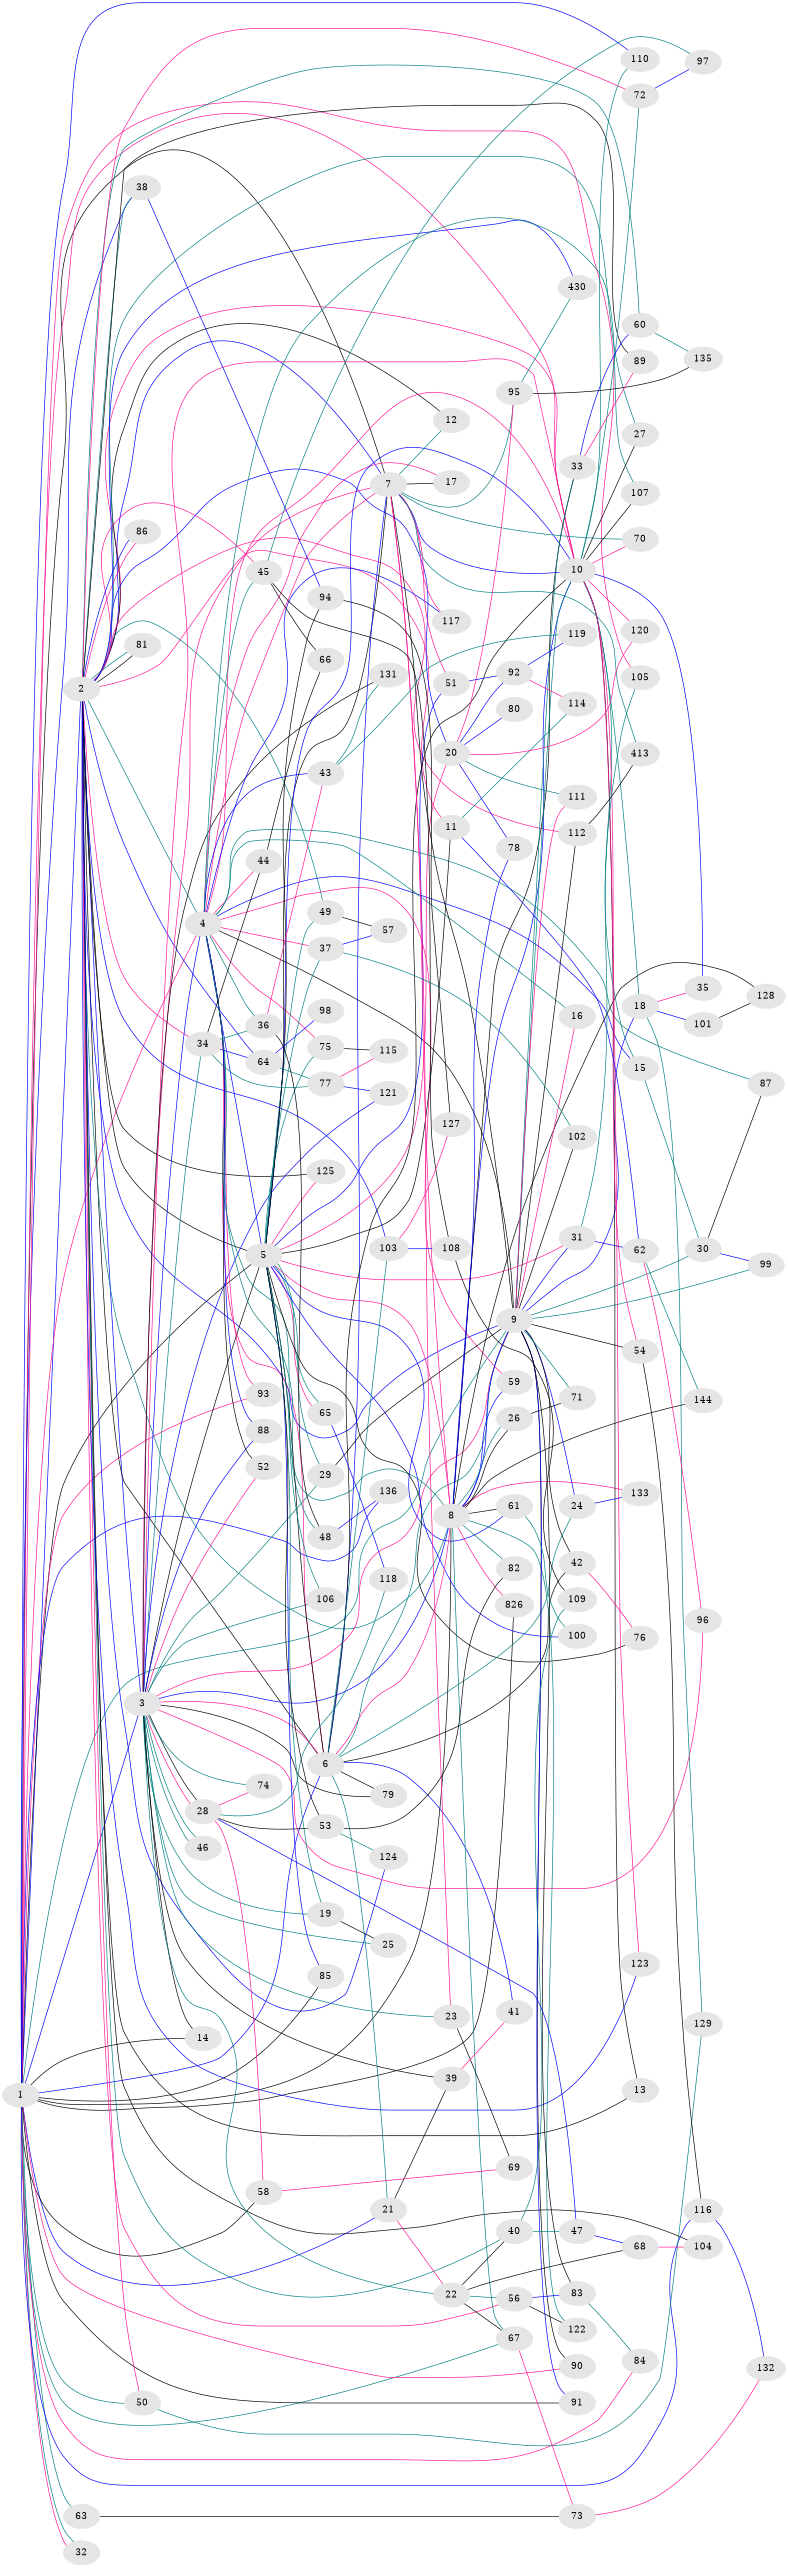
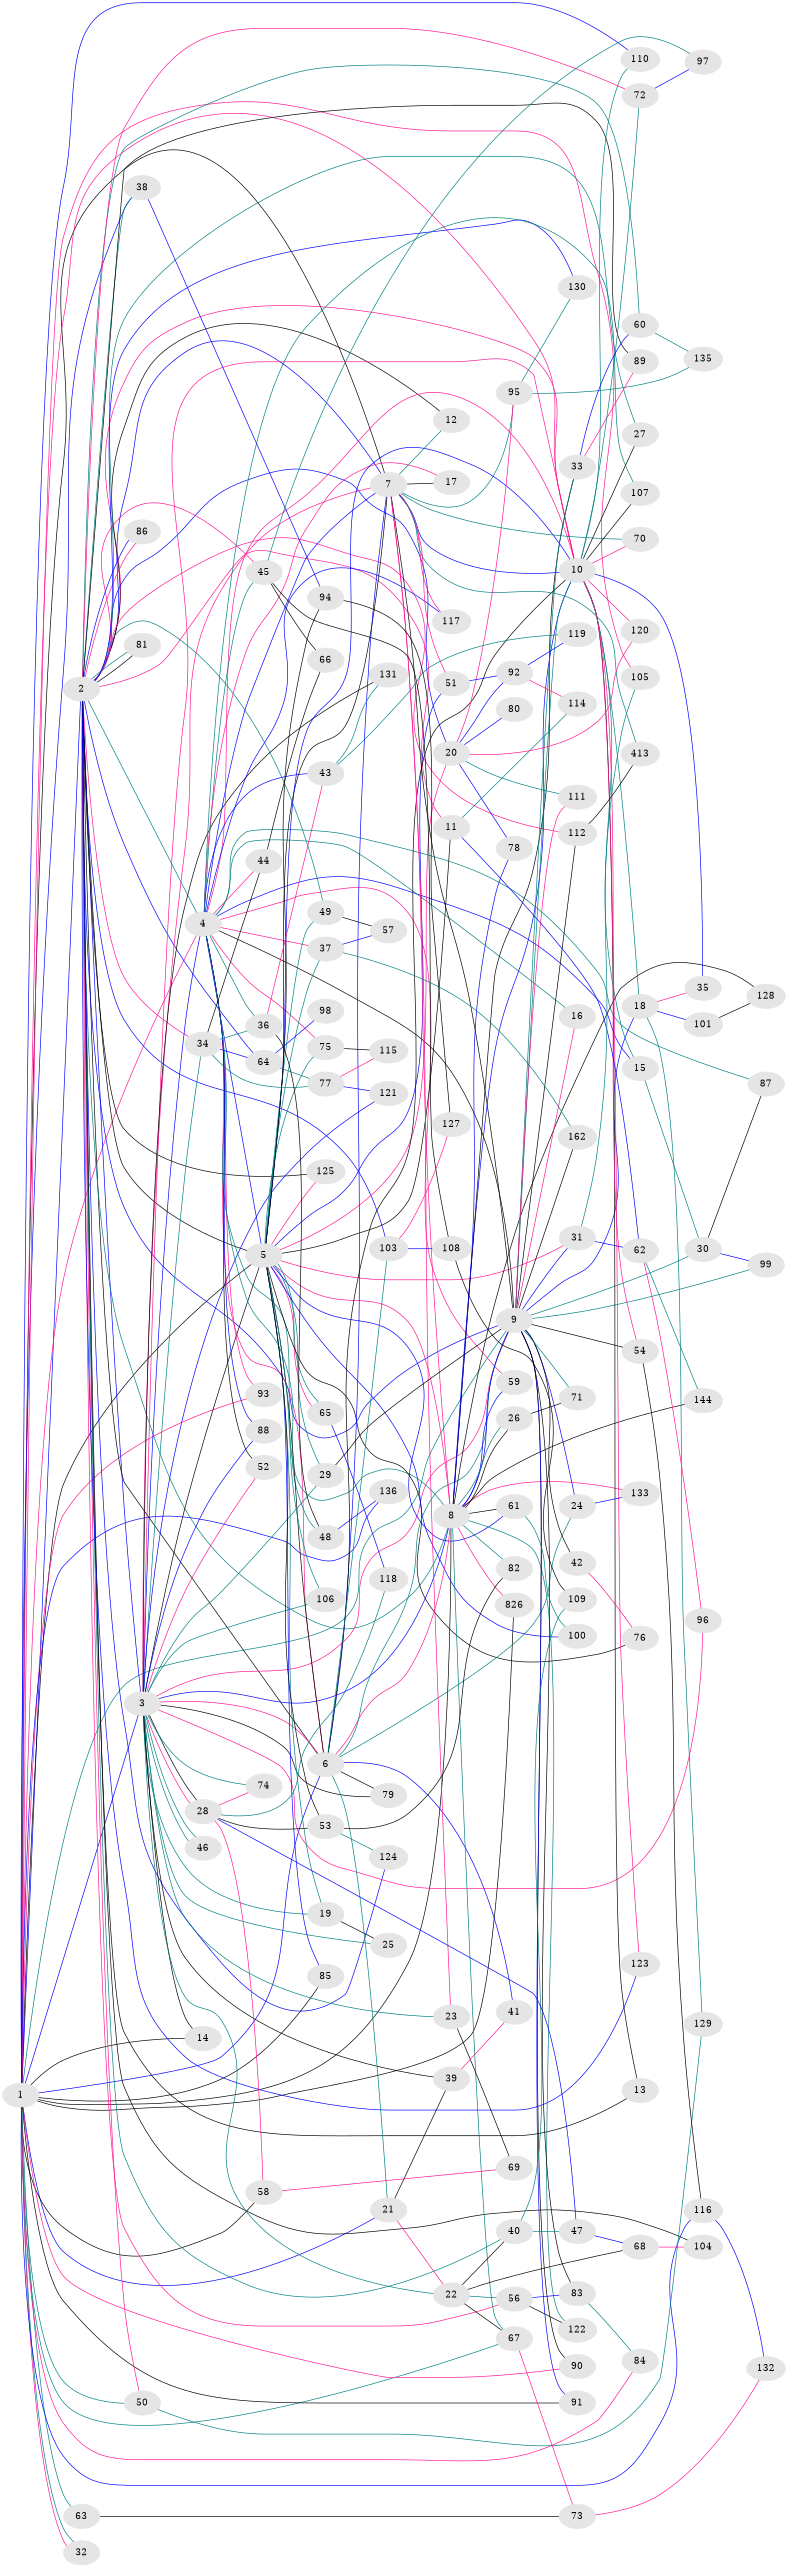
node "430": label "430" -> "130"
edge "135" -- "95": color black -> teal
edge "7" -- "4": color deeppink -> blue
node "102": label "102" -> "162"
edge "42" -- "6": removed
